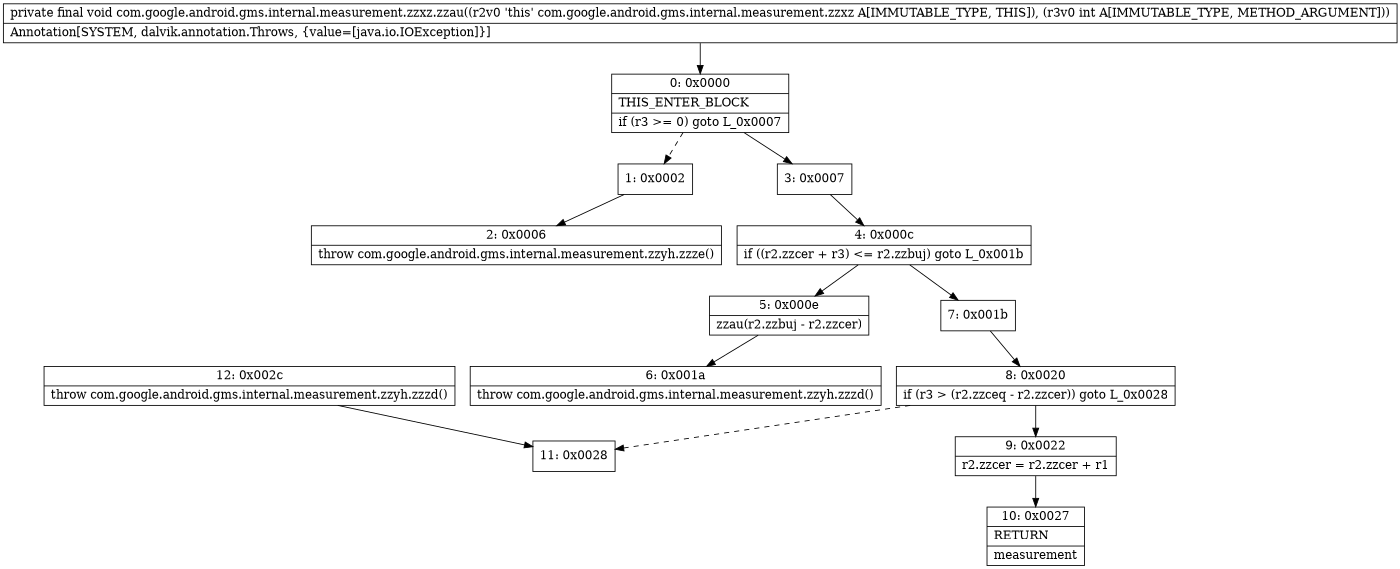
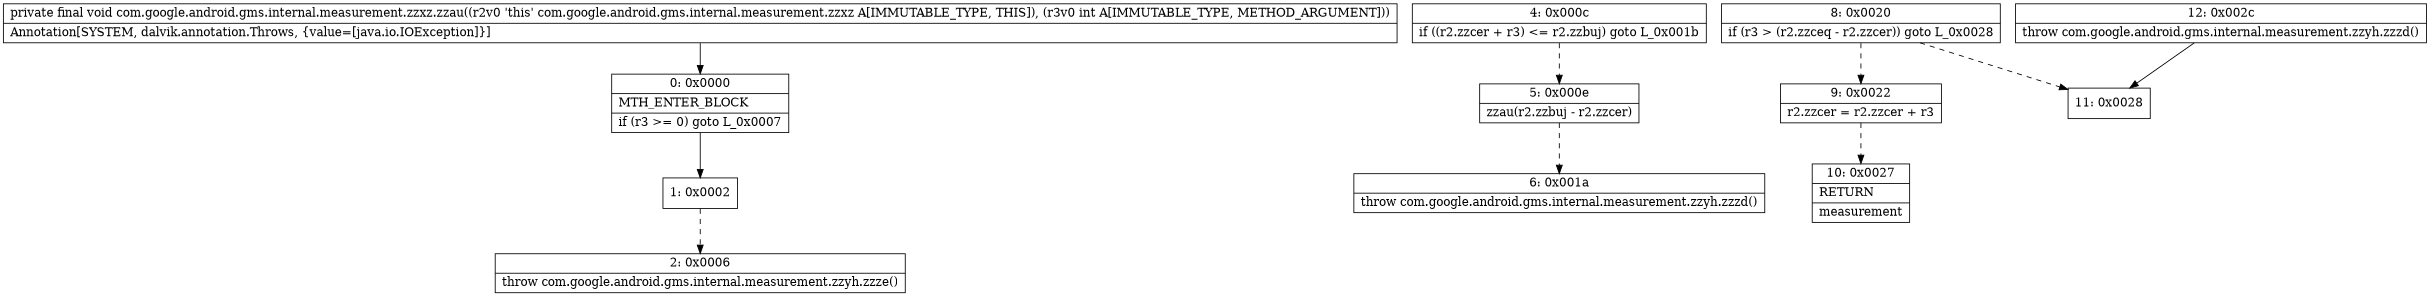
node "0: 0x0000": text "THIS_ENTER_BLOCK" -> "MTH_ENTER_BLOCK"
edge "0: 0x0000" -> "1: 0x0002": style dashed -> solid
node "3: 0x0007": removed
edge "1: 0x0002" -> "2: 0x0006": style solid -> dashed
edge "4: 0x000c" -> "5: 0x000e": style solid -> dashed
node "7: 0x001b": removed
edge "5: 0x000e" -> "6: 0x001a": style solid -> dashed
edge "8: 0x0020" -> "9: 0x0022": style solid -> dashed
node "9: 0x0022": text "r2.zzcer = r2.zzcer + r1" -> "r2.zzcer = r2.zzcer + r3"
edge "9: 0x0022" -> "10: 0x0027": style solid -> dashed
